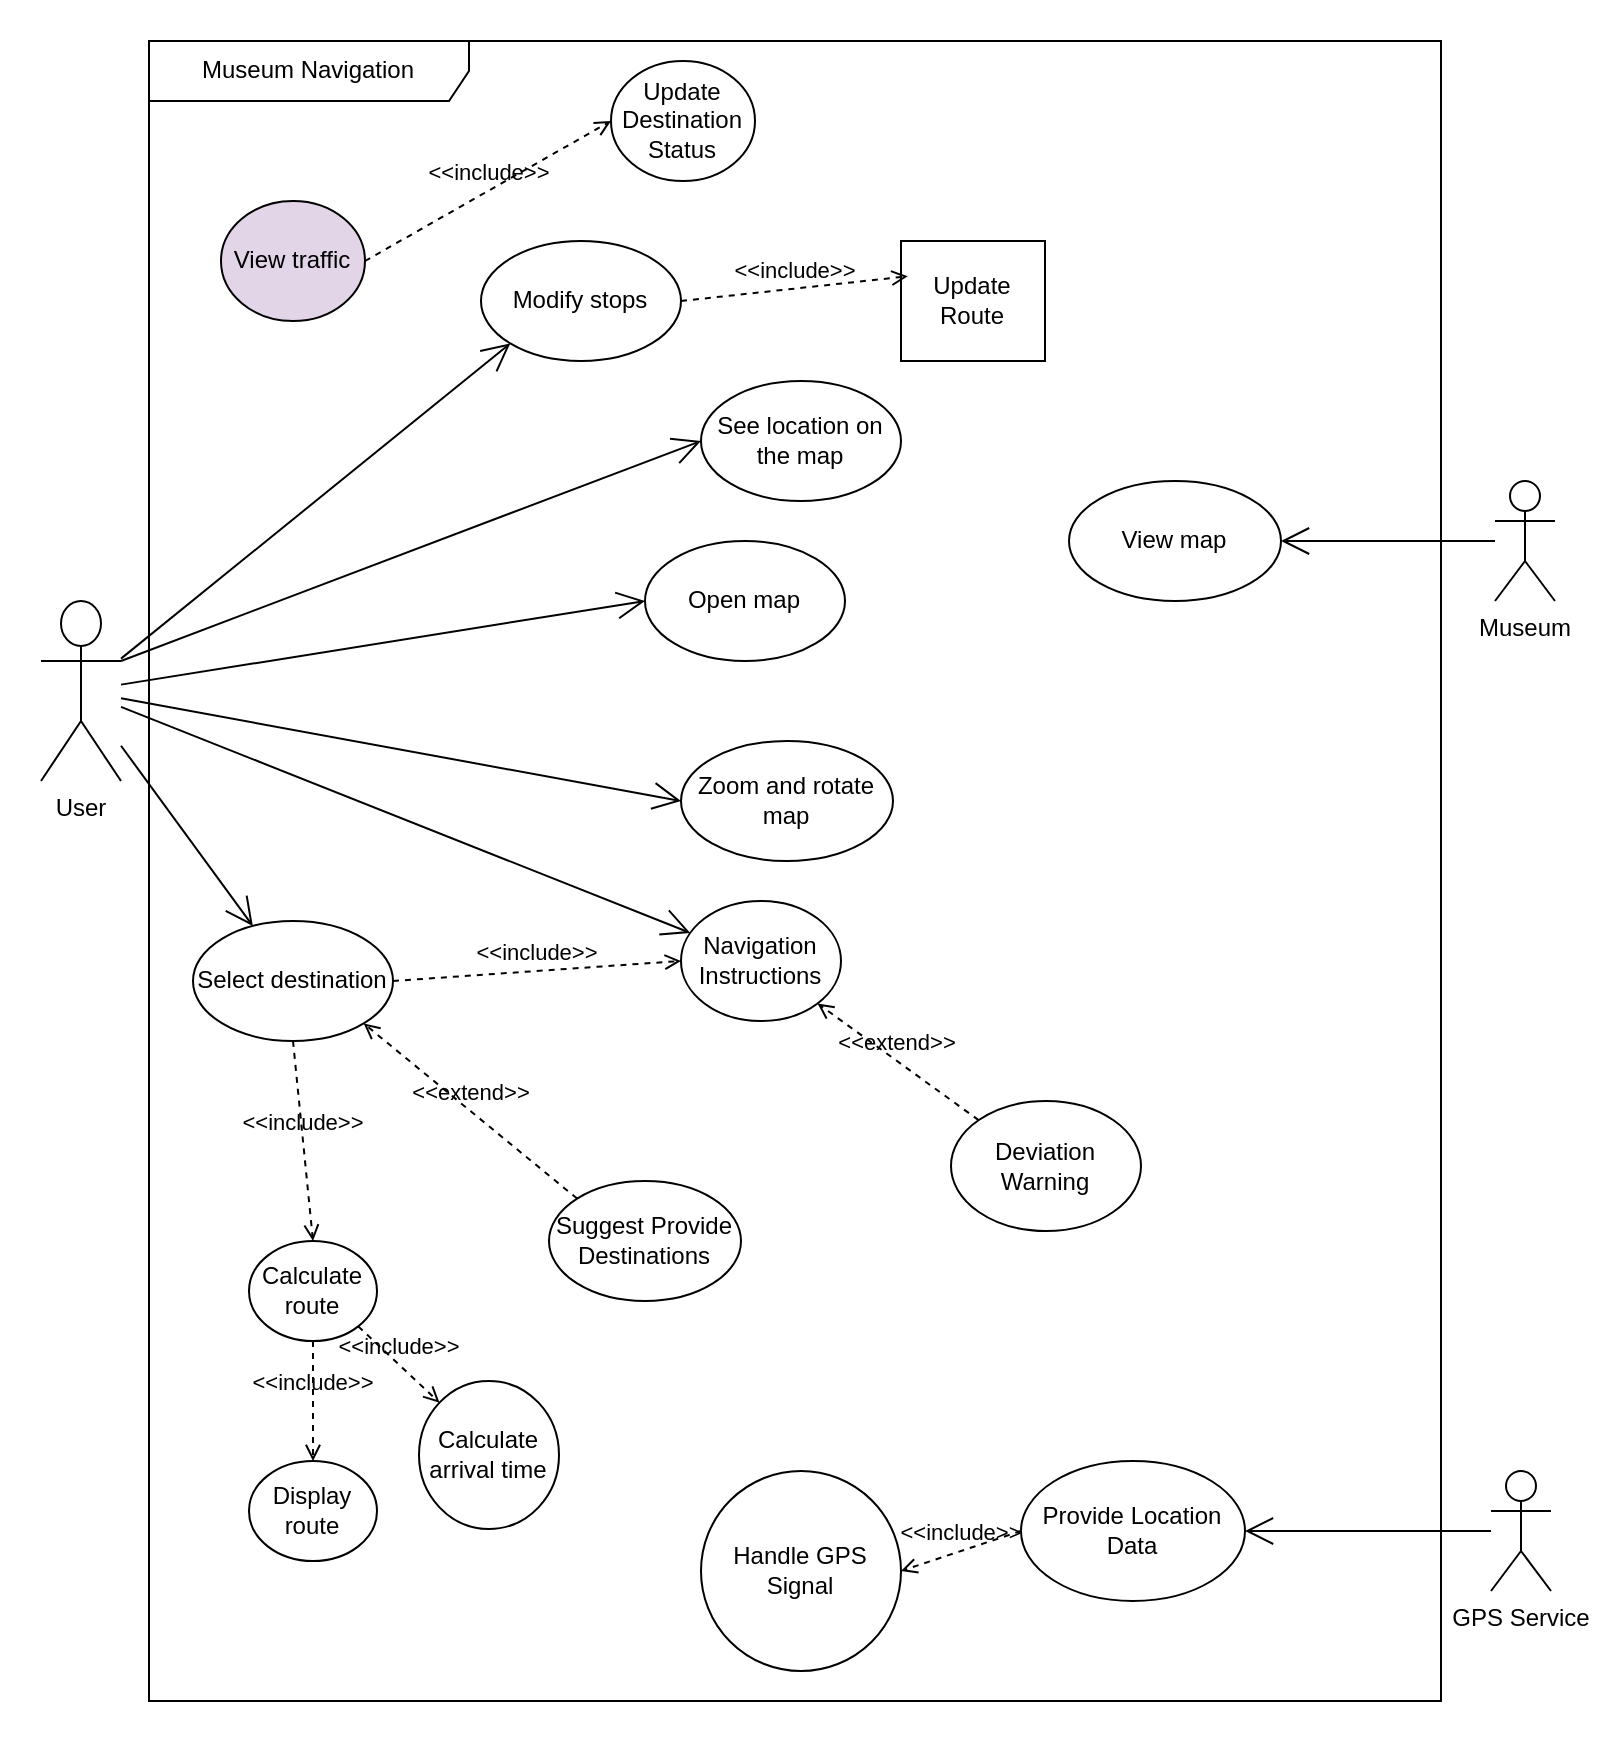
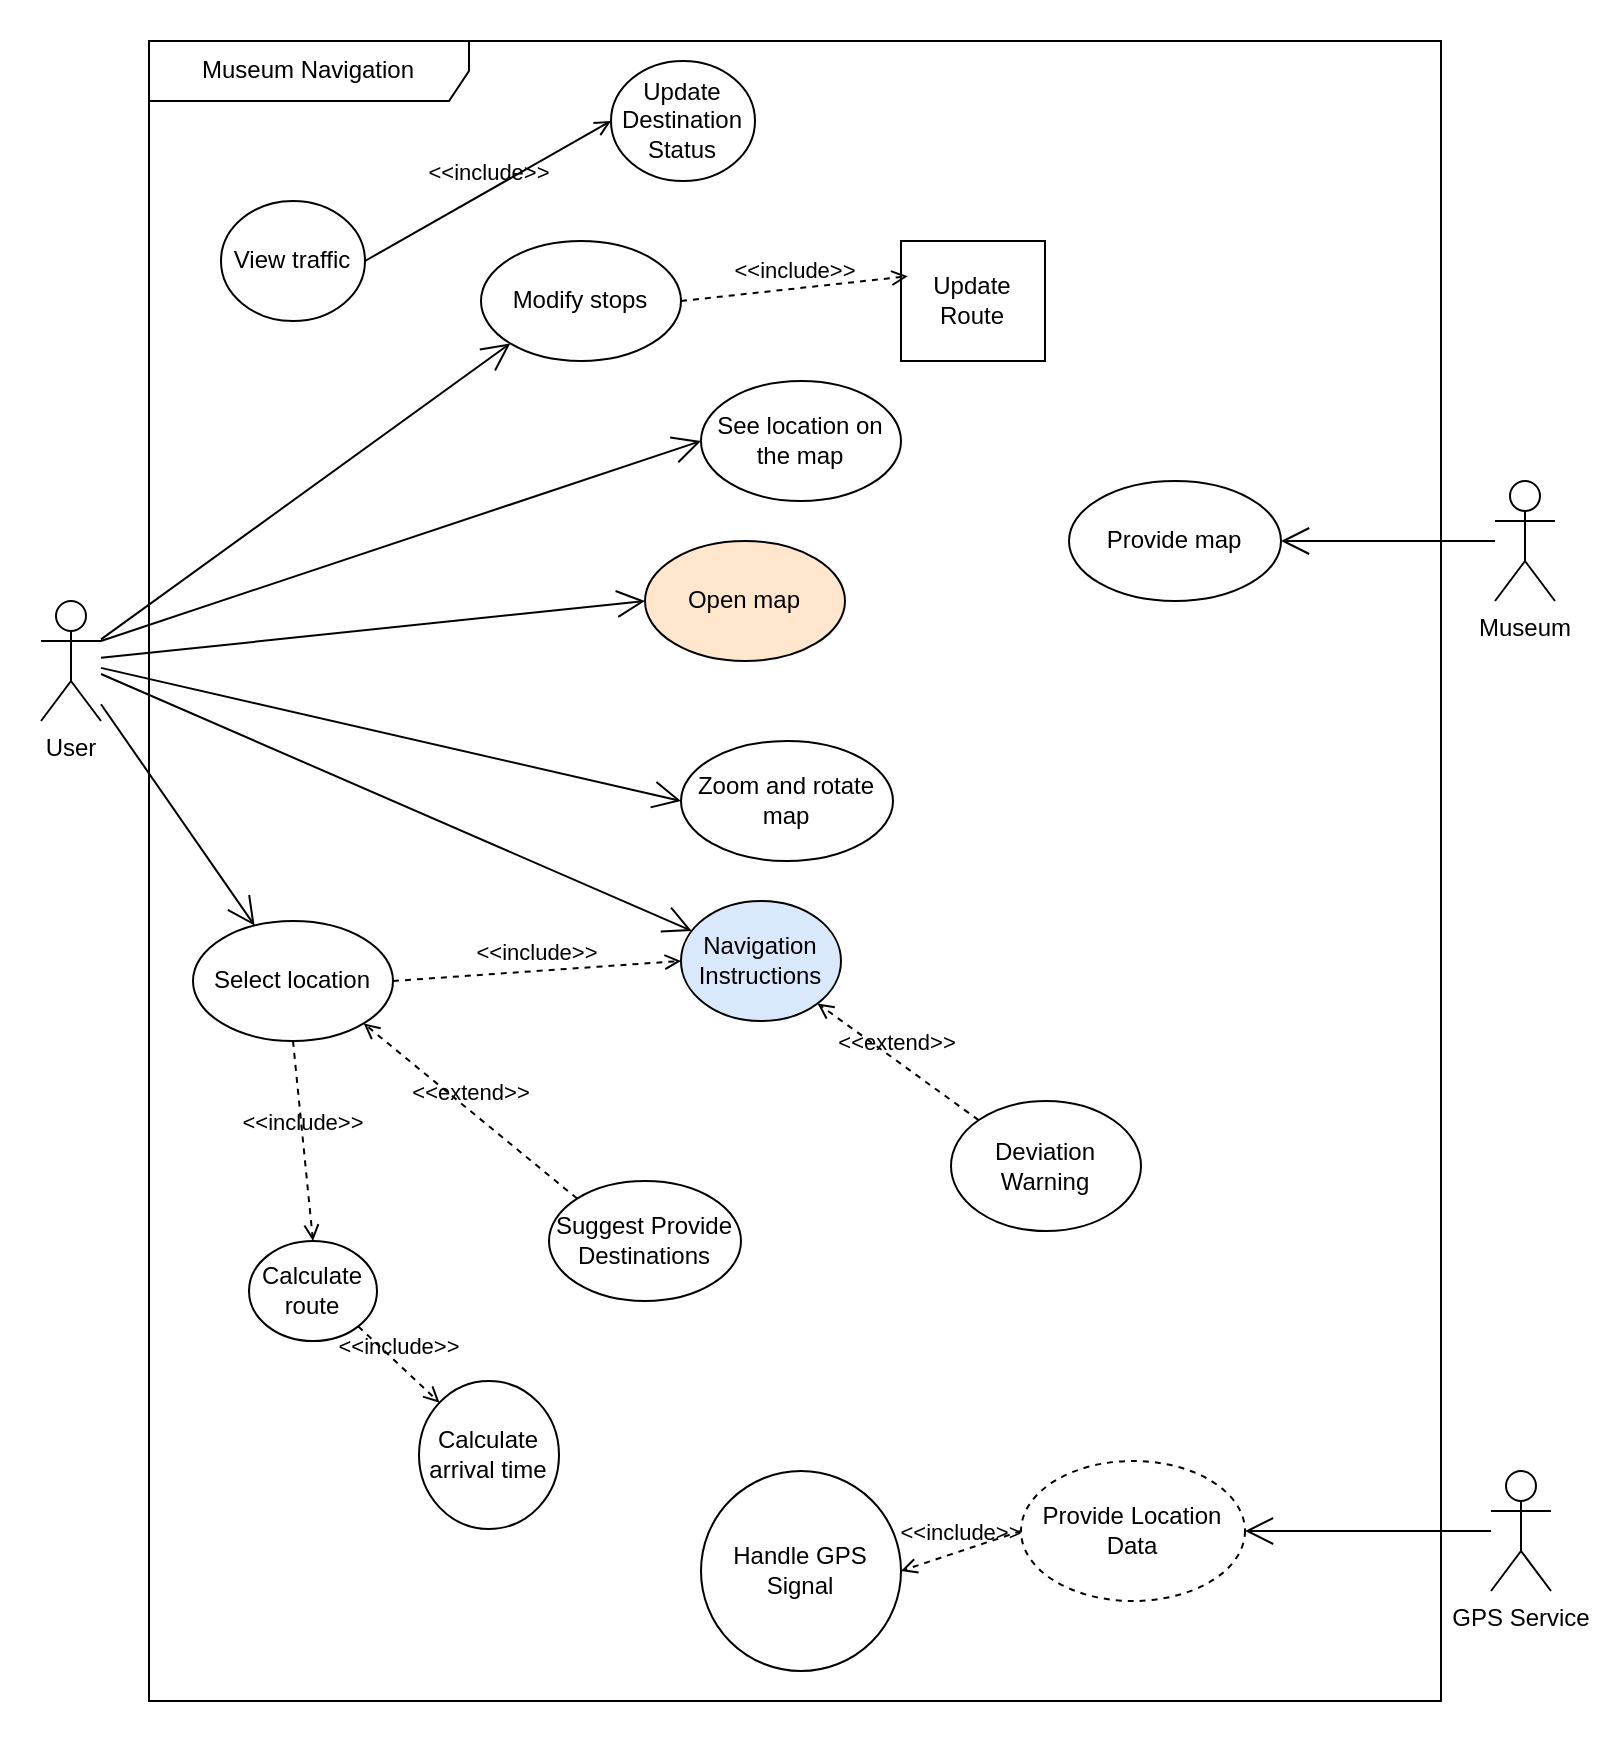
edge "View traffic" -> "Update Destination Status": style dashed -> solid
node "View traffic": fillcolor #e1d5e7 -> #ffffff
node "View map": label "View map" -> "Provide map"
node "Open map": fillcolor #ffffff -> #ffe6cc
node "User": size 80x180 -> 60x120
node "Navigation Instructions": fillcolor #ffffff -> #dae8fc
node "Select destination": label "Select destination" -> "Select location"
edge "Calculate route" -> "Display route": removed, label "<<include>>"
node "Display route": removed
node "Provide Location Data": style solid -> dashed
